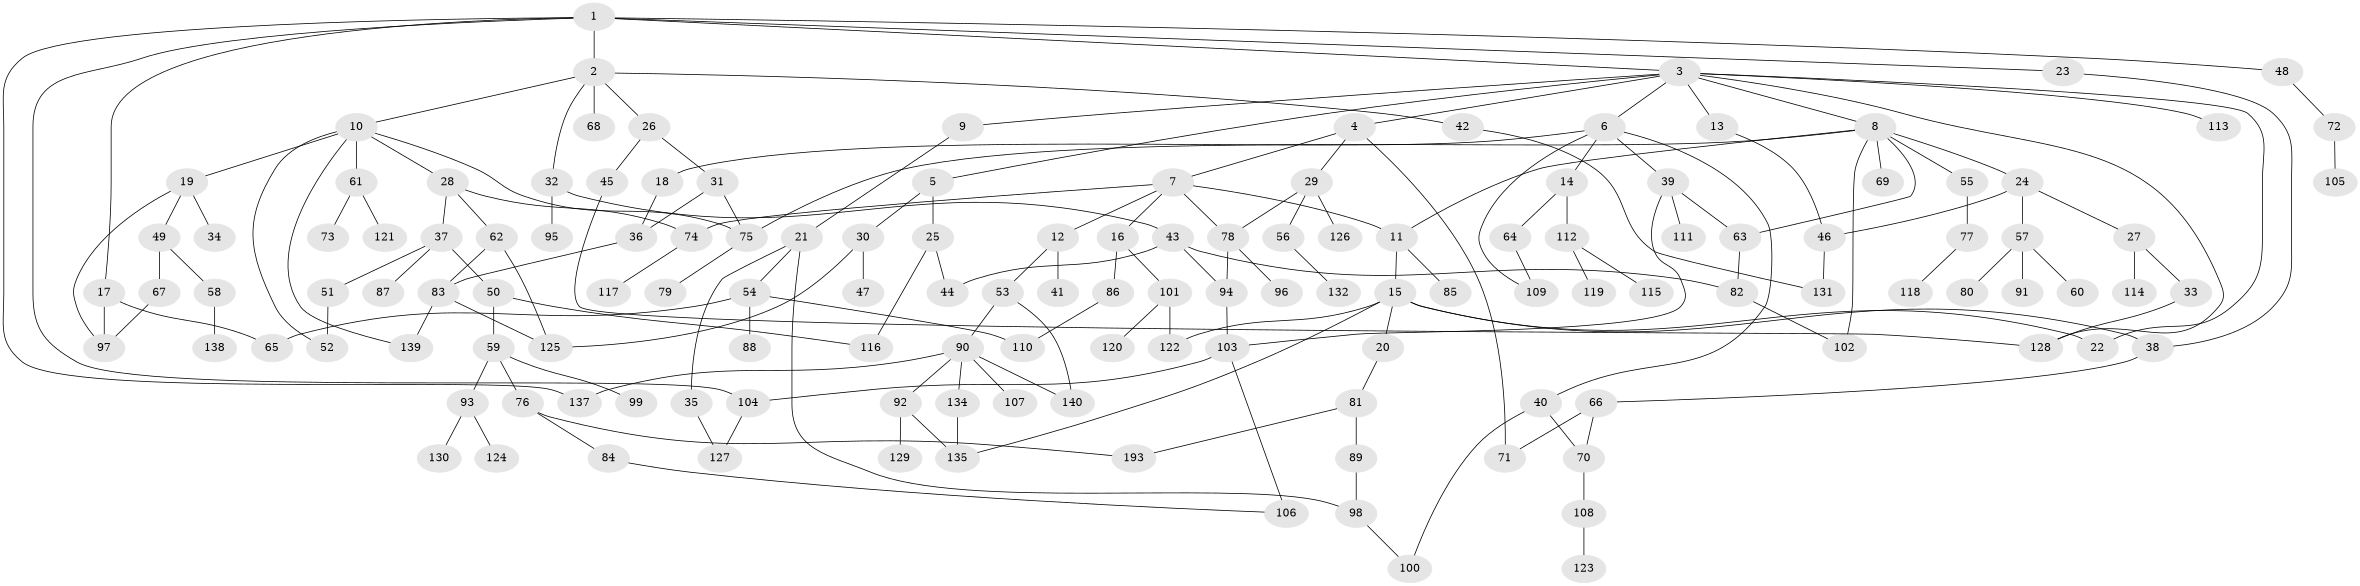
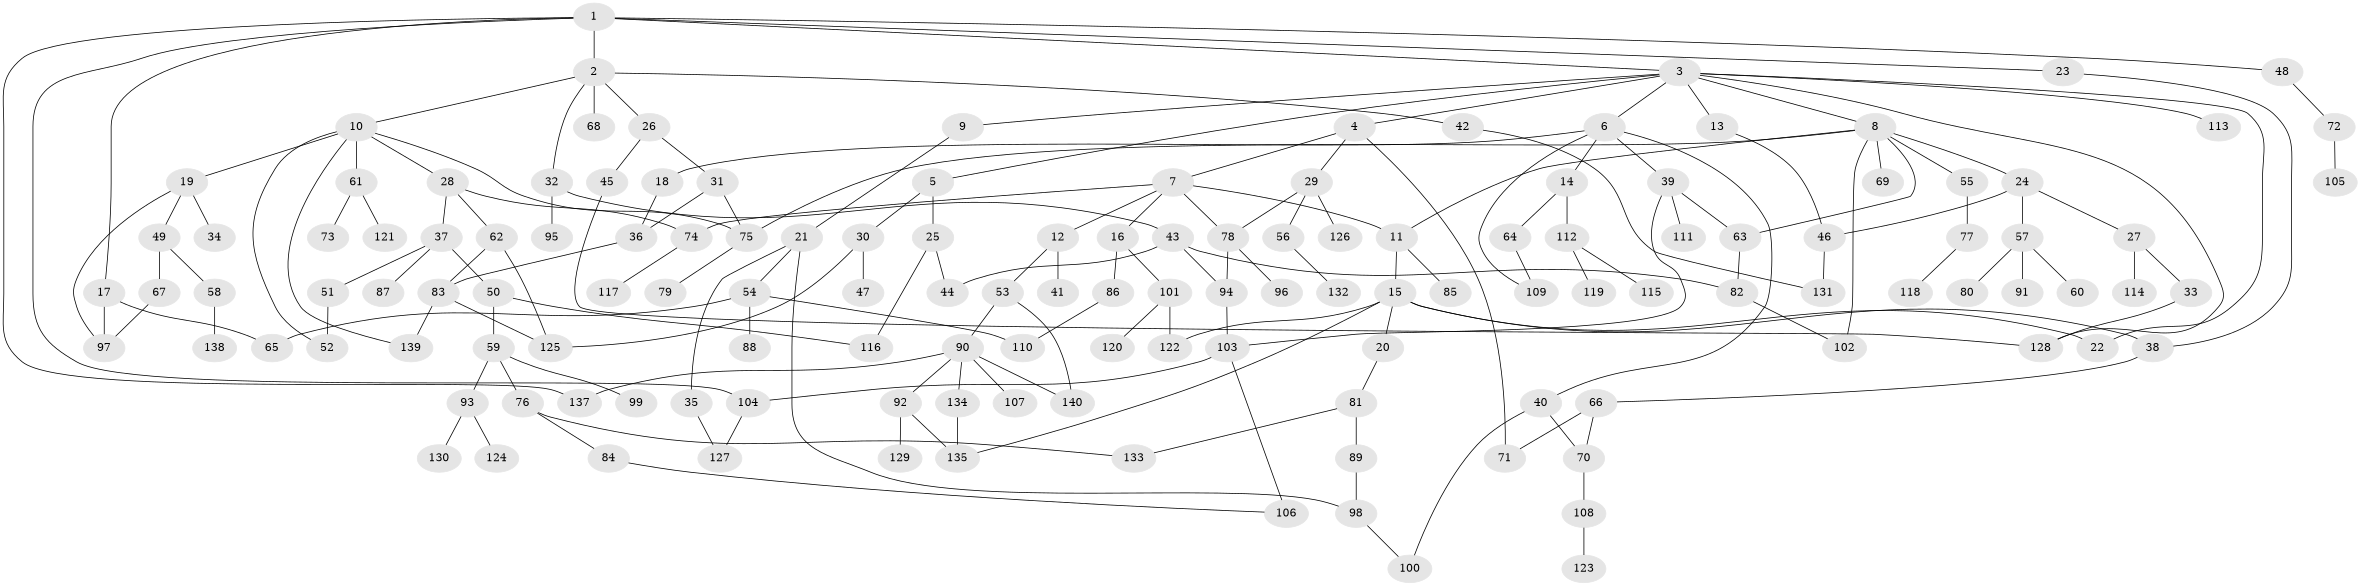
node "193": label "193" -> "133"
